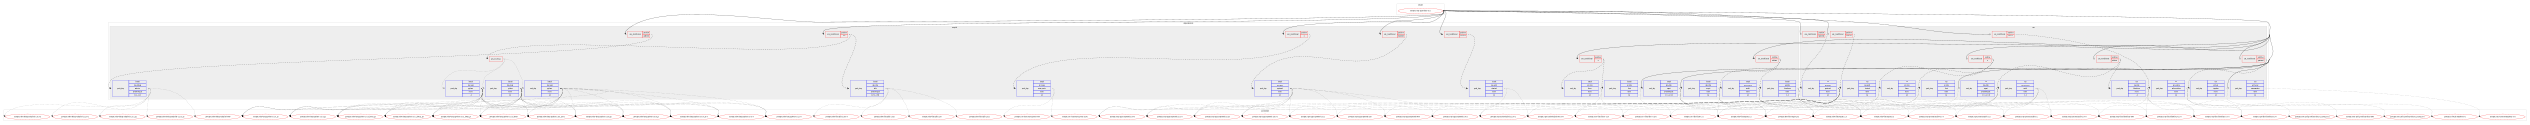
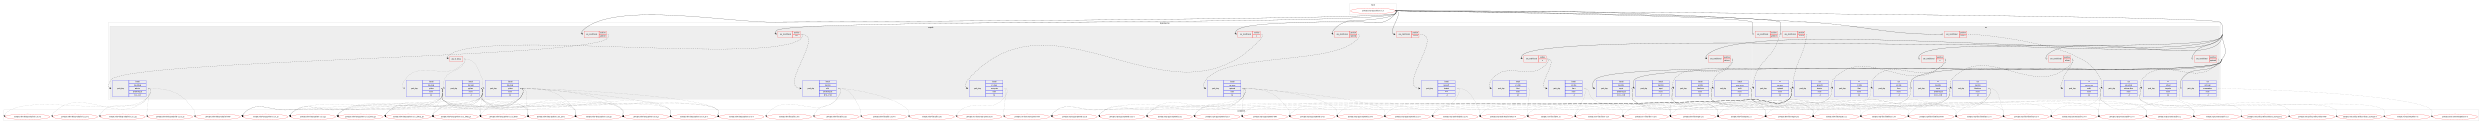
node "portage://dev-lang/python-3.12.3-r1": removed
